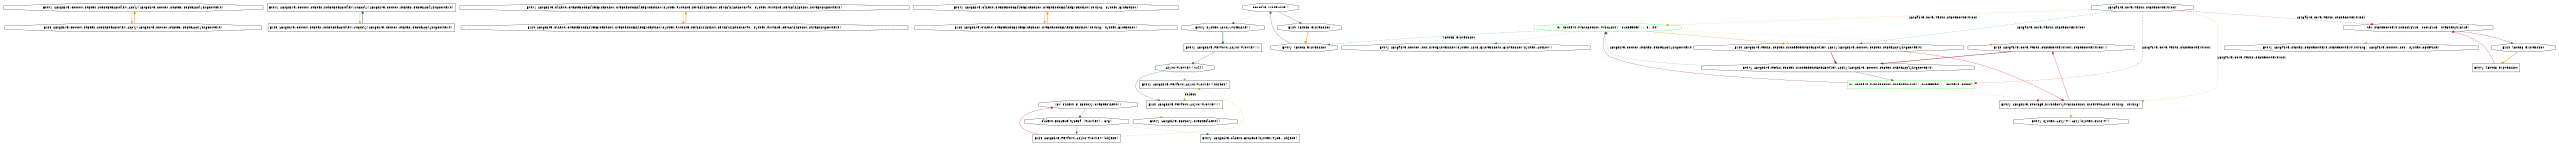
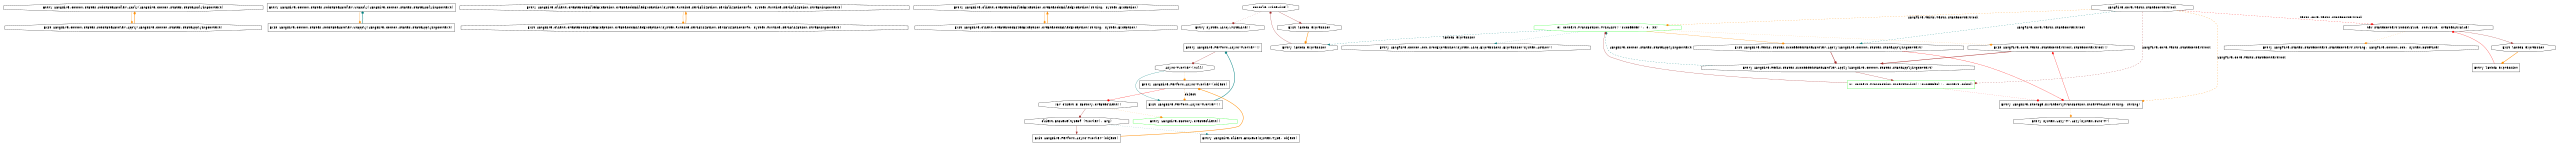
edge "Hangfire.Core.Tests.StateContextMock" -> "0: context.Transaction.TrimList(''succeeded'', 0, 99)": label "Hangfire.Core.Tests.StateContextMock" -> "Hangfire.Tests.Tests.StateContextMock"
edge "Hangfire.Core.Tests.StateContextMock" -> "new StateContext(JobIdValue, JobValue, CreatedAtValue)": label "Hangfire.Core.Tests.StateContextMock" -> "Tests.Core.Tests.StateContextMock"
edge "Entry System.Linq.WriteLine()" -> "Entry HangFire.Perform.Async<TWorker>()": now "Exit HangFire.Perform.Async<TWorker>()" -> "Entry HangFire.Perform.Async<TWorker>()"
edge "Exit HangFire.Perform.Async<TWorker>(object)" -> "var client = Factory.CreateClient()": now "Entry HangFire.Perform.Async<TWorker>(object)" -> "var client = Factory.CreateClient()"
node "Entry HangFire.Factory.CreateClient()": color black -> green
edge "client.Enqueue(typeof (TWorker), arg)" -> "Entry HangFire.Client.Enqueue(System.Type, object)": arrowhead dot -> normal
edge "Exit HangFire.Perform.Async<TWorker>(object)" -> "Entry HangFire.Perform.Async<TWorker>(object)": style dashed -> bold
